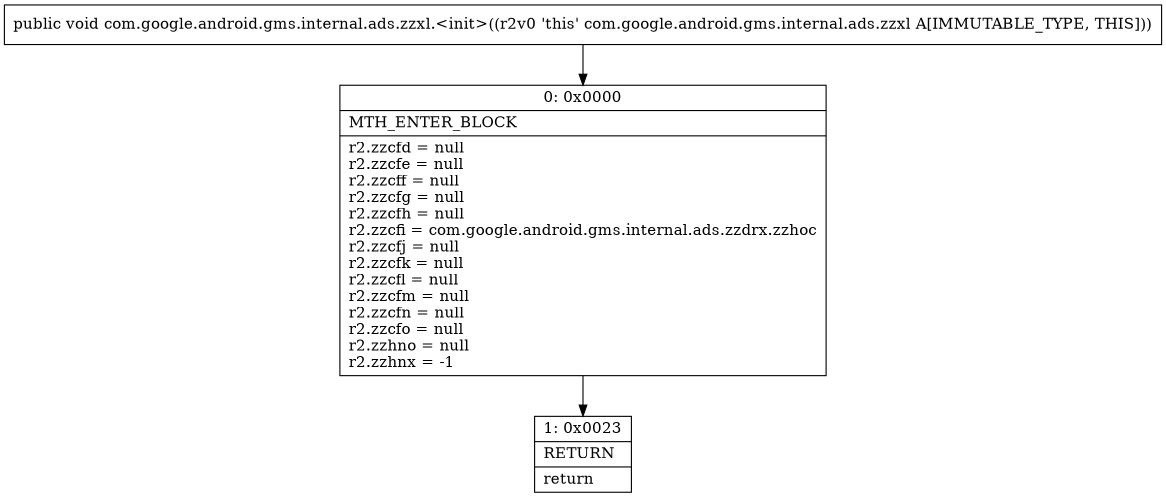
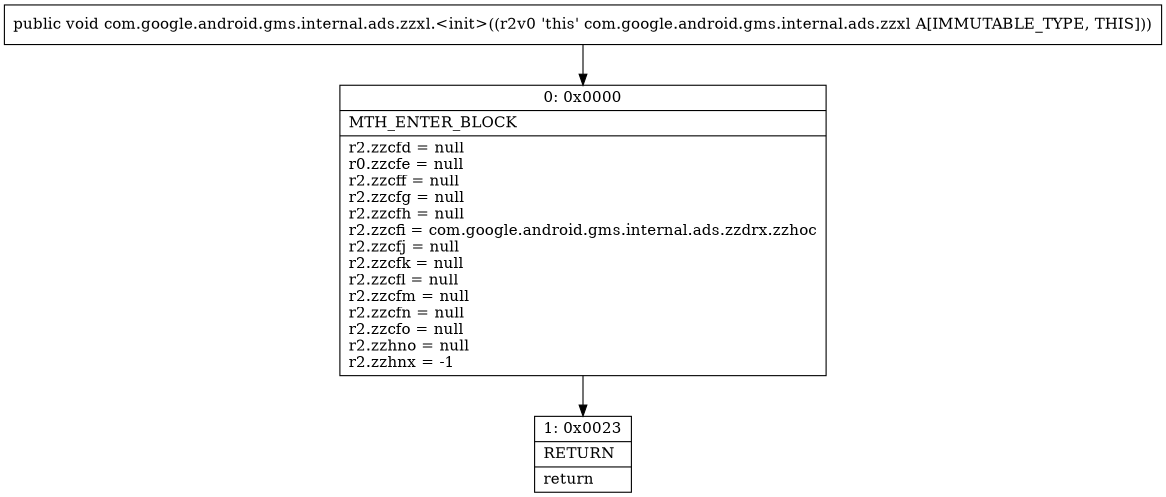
node "0: 0x0000": text "r2.zzcfe = null" -> "r0.zzcfe = null"
